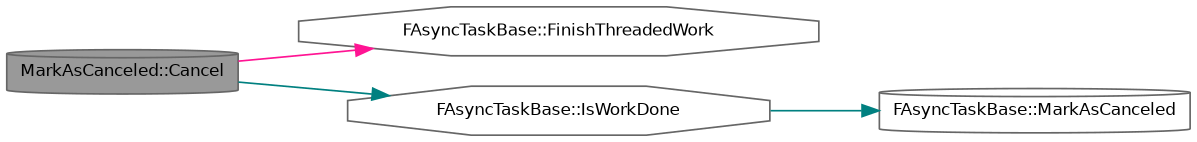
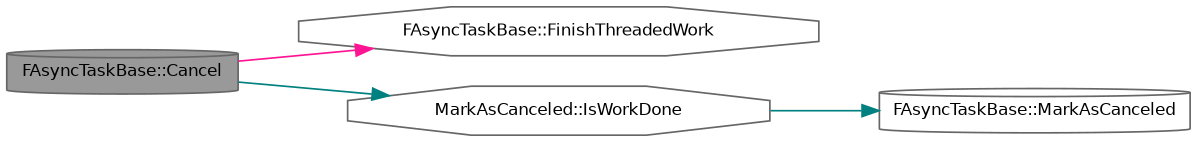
node "MarkAsCanceled::Cancel": label "MarkAsCanceled::Cancel" -> "FAsyncTaskBase::Cancel"
node "FAsyncTaskBase::IsWorkDone": label "FAsyncTaskBase::IsWorkDone" -> "MarkAsCanceled::IsWorkDone"
